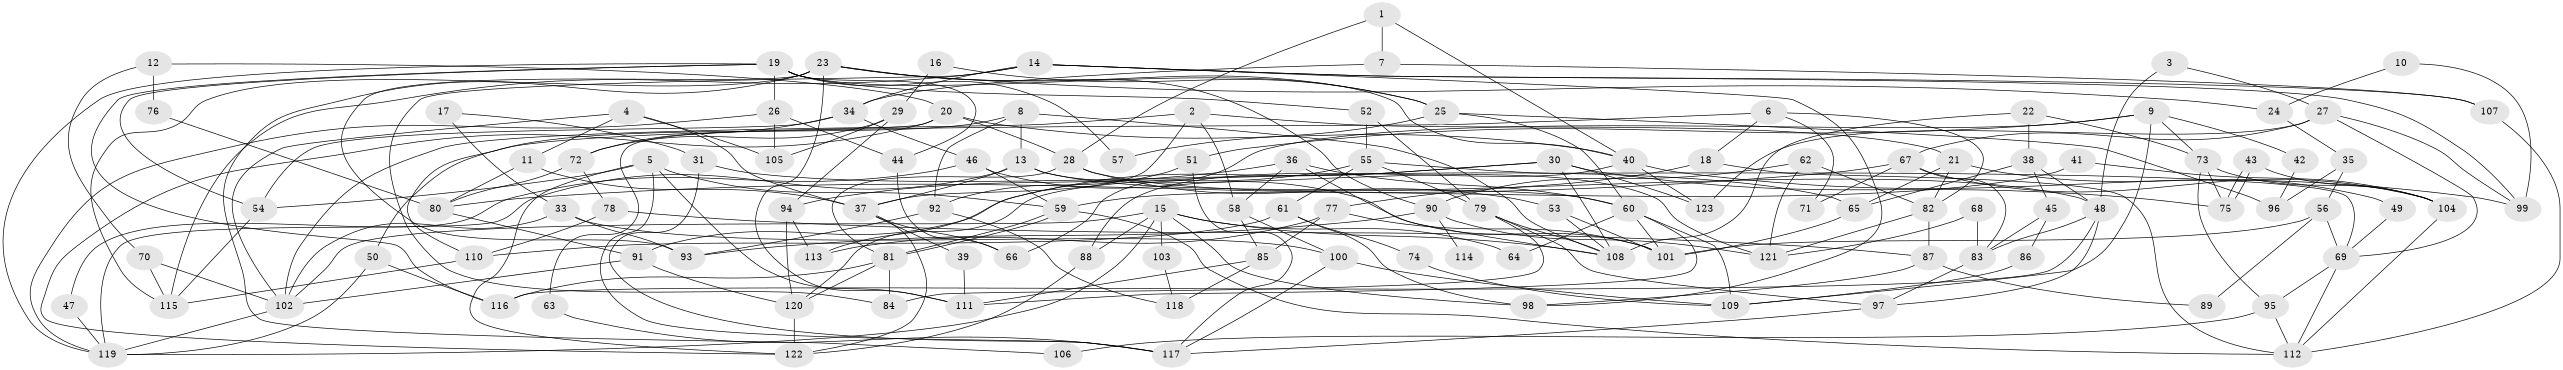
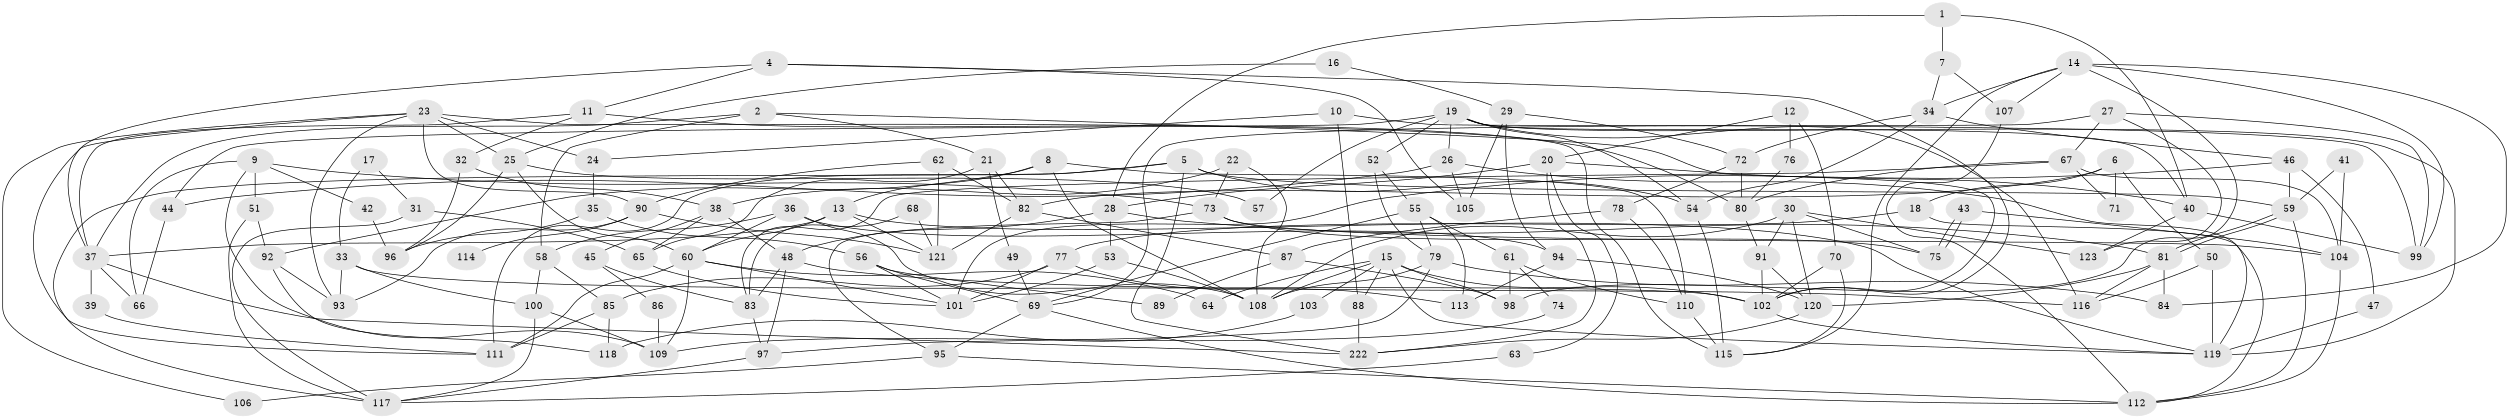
node "3": removed
node "32": added
edge "40" -- "88": now "10" -- "88"
node "122": label "122" -> "222"
